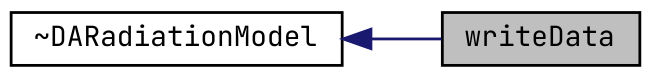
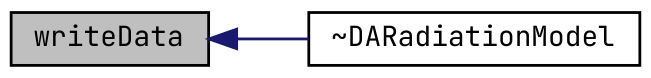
edge "writeData" -> "~DARadiationModel": reversed
